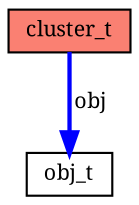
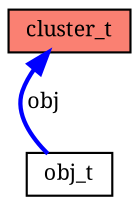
edge "cluster_t" -> "obj_t": reversed
